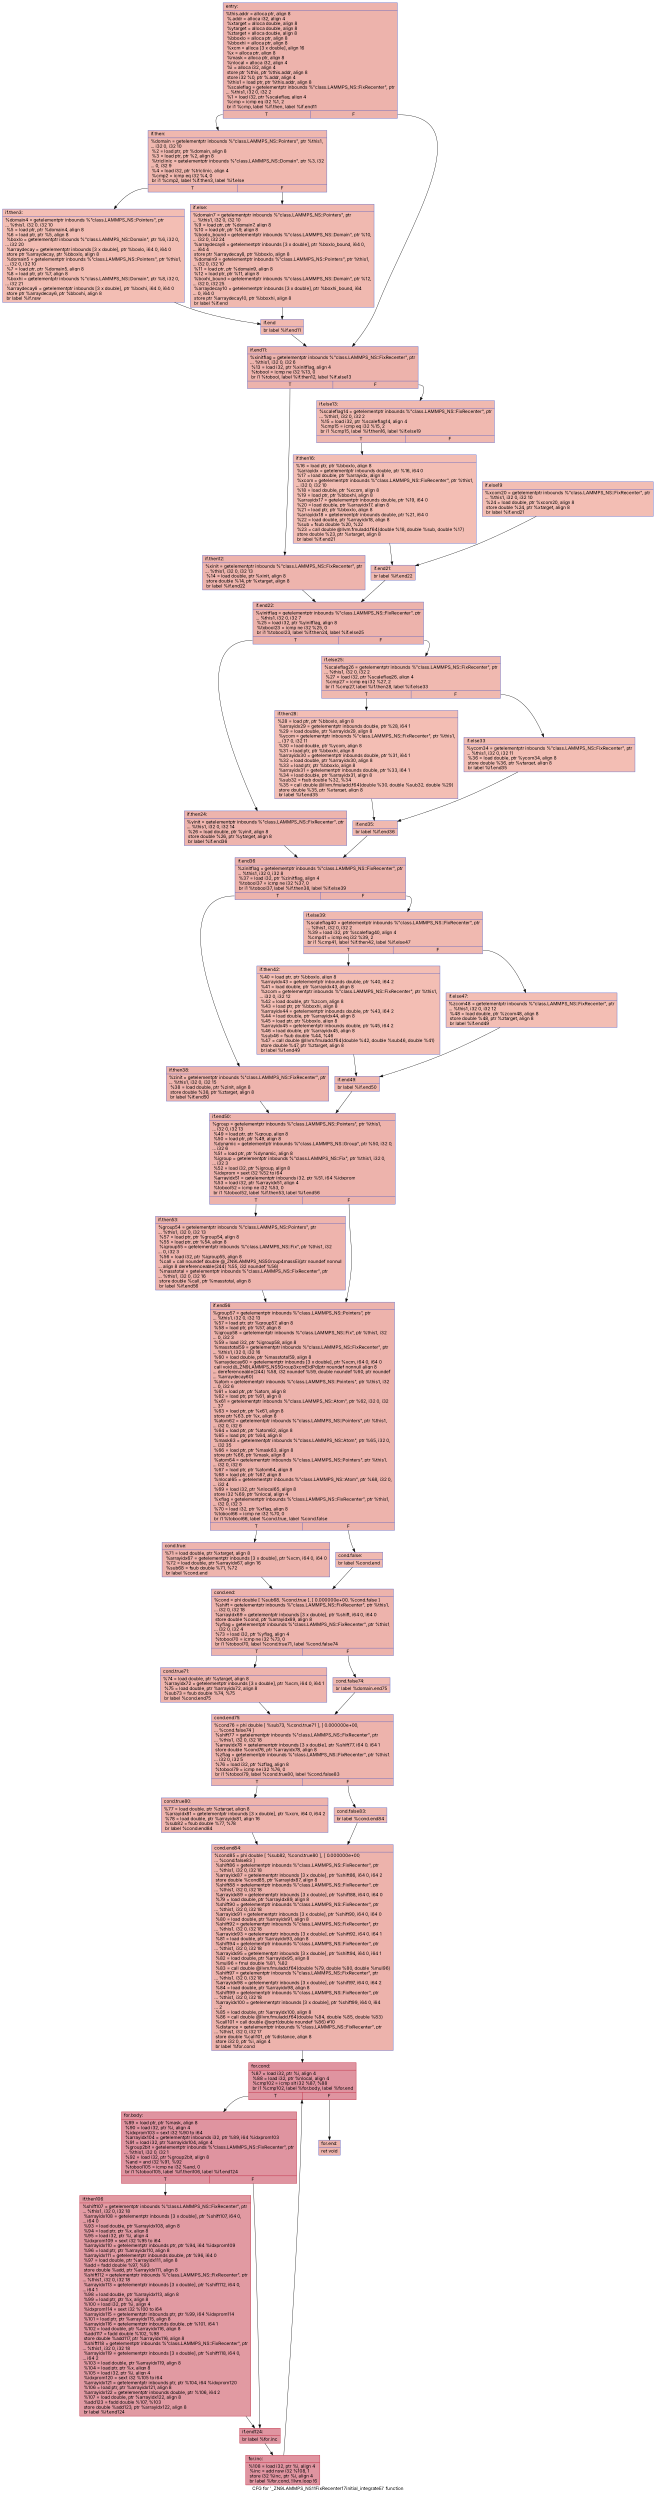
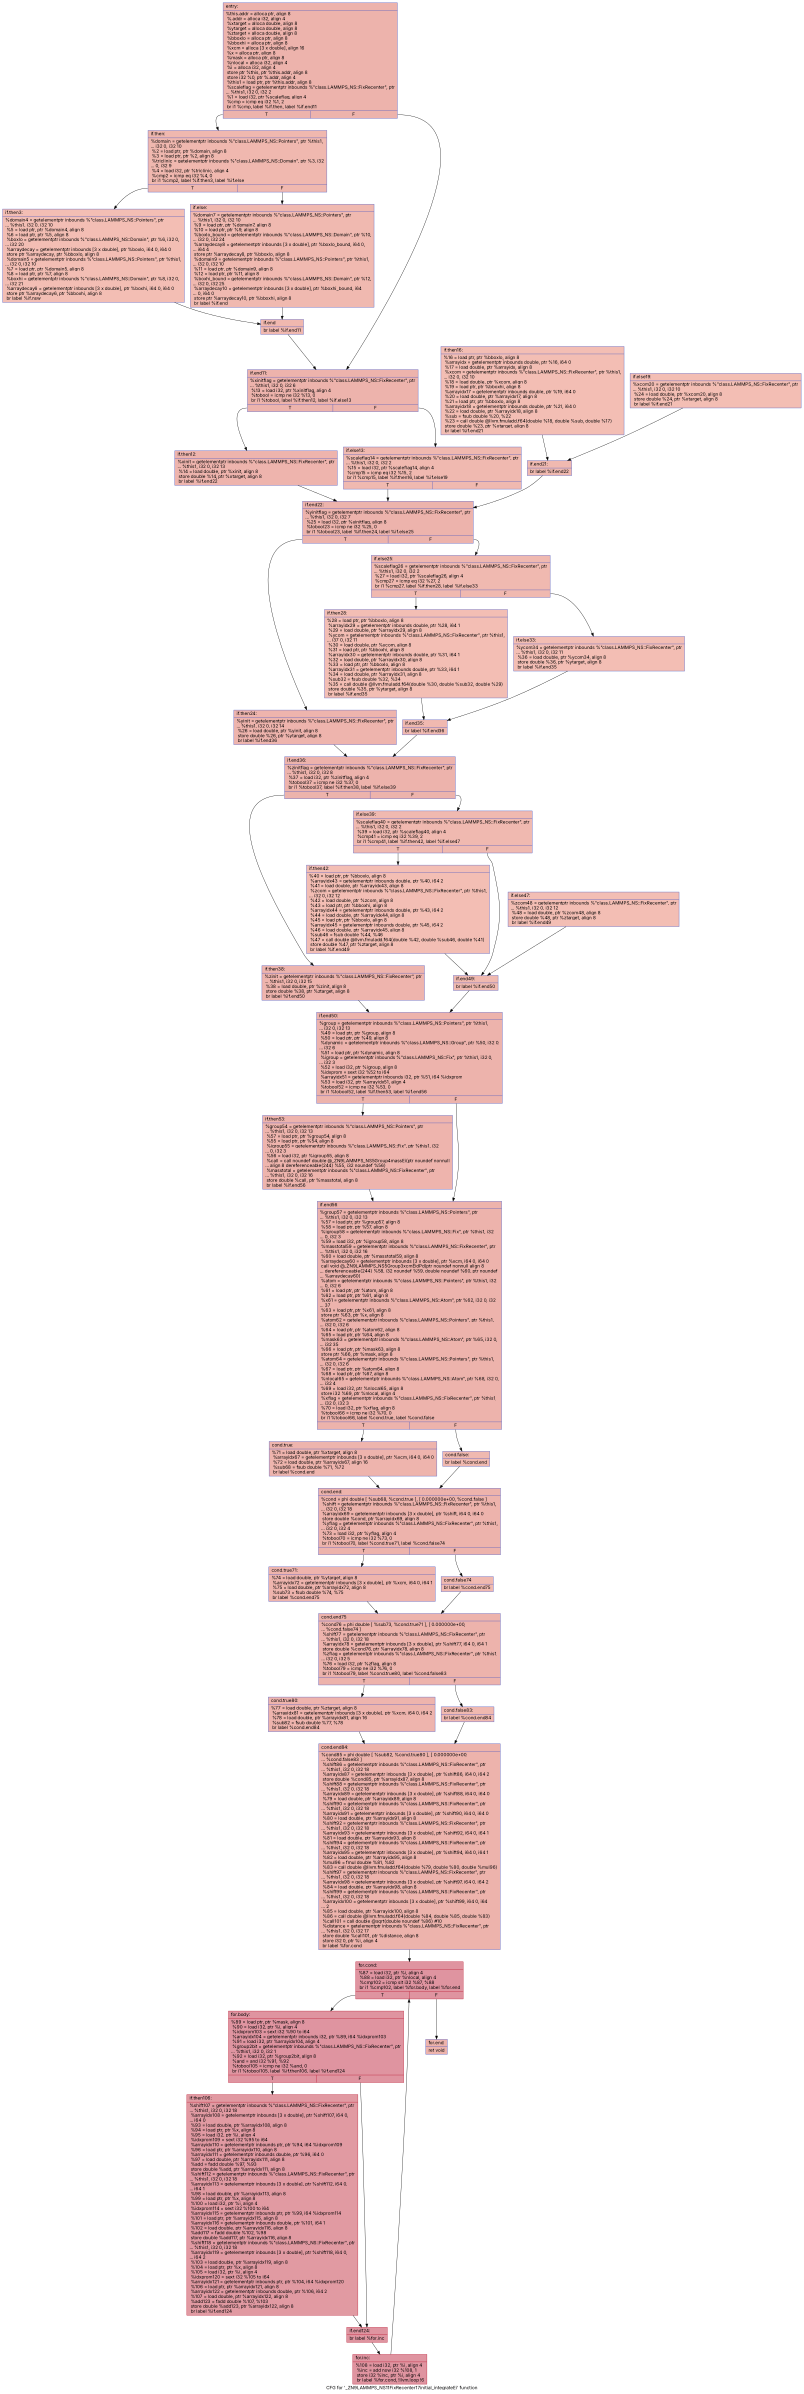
edge "if.else13:" -> "if.then16:": now "if.else13:" -> "if.end22:"
edge "if.else39:" -> "if.else47:": now "if.else39:" -> "if.end49:"
node "cond.false74:": text "br label %domain.end75" -> "br label %cond.end75"
